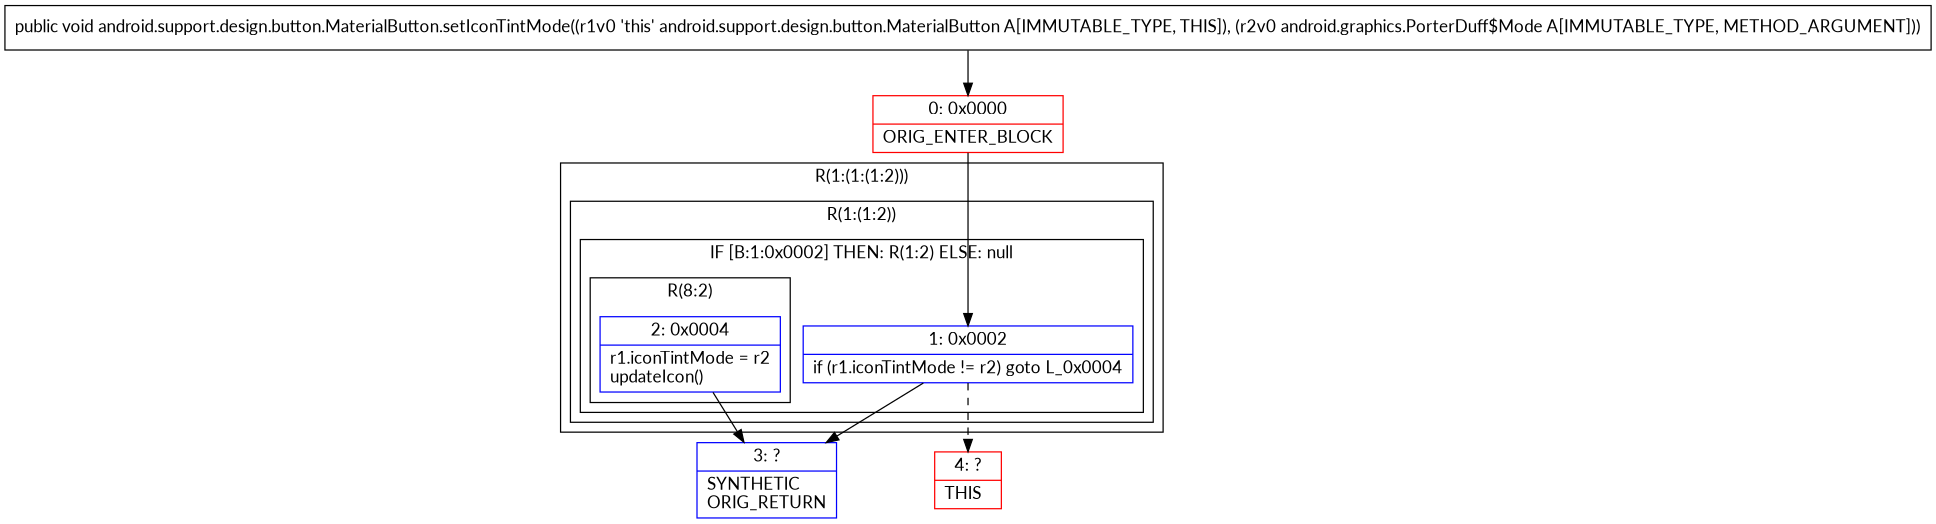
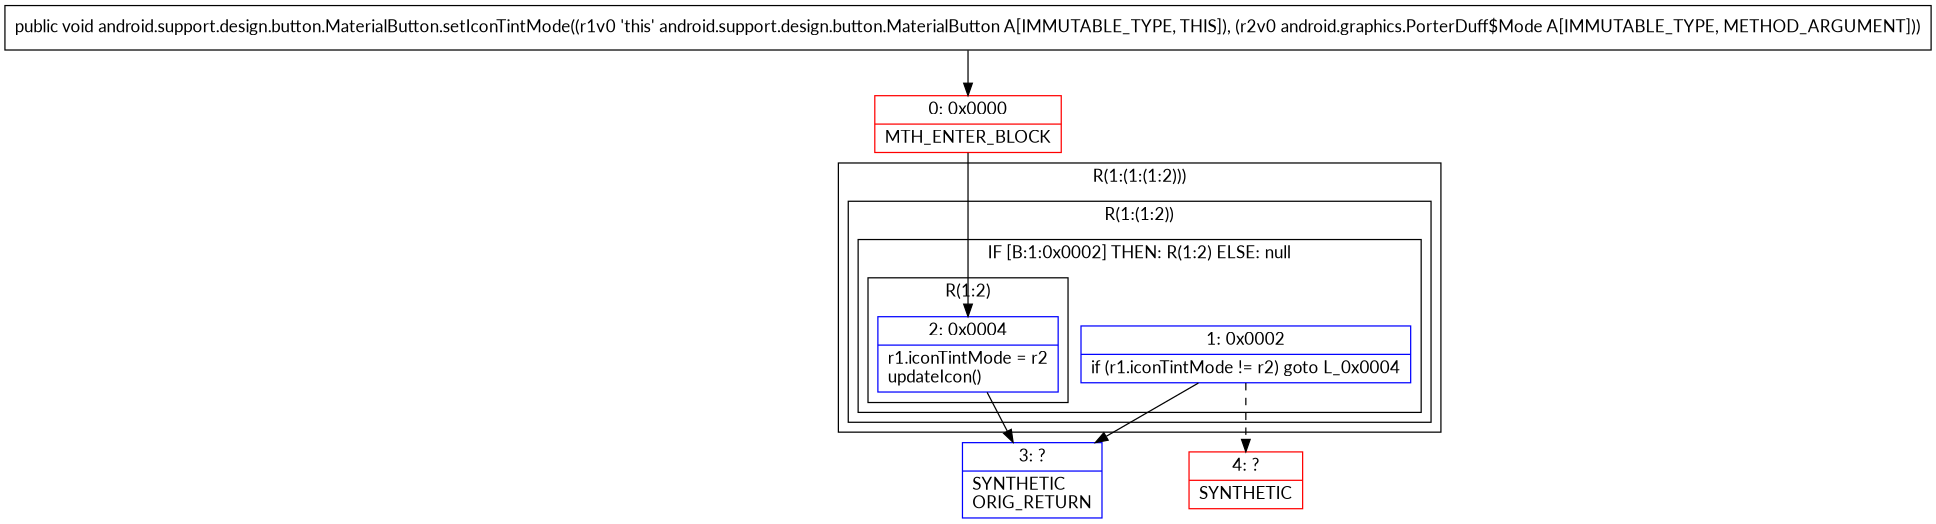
node "0: 0x0000": text "ORIG_ENTER_BLOCK" -> "MTH_ENTER_BLOCK"
edge "0: 0x0000" -> "1: 0x0002": now "0: 0x0000" -> "2: 0x0004"
cluster "R(8:2)": label "R(8:2)" -> "R(1:2)"
node "4: ?": text "THIS" -> "SYNTHETIC"
